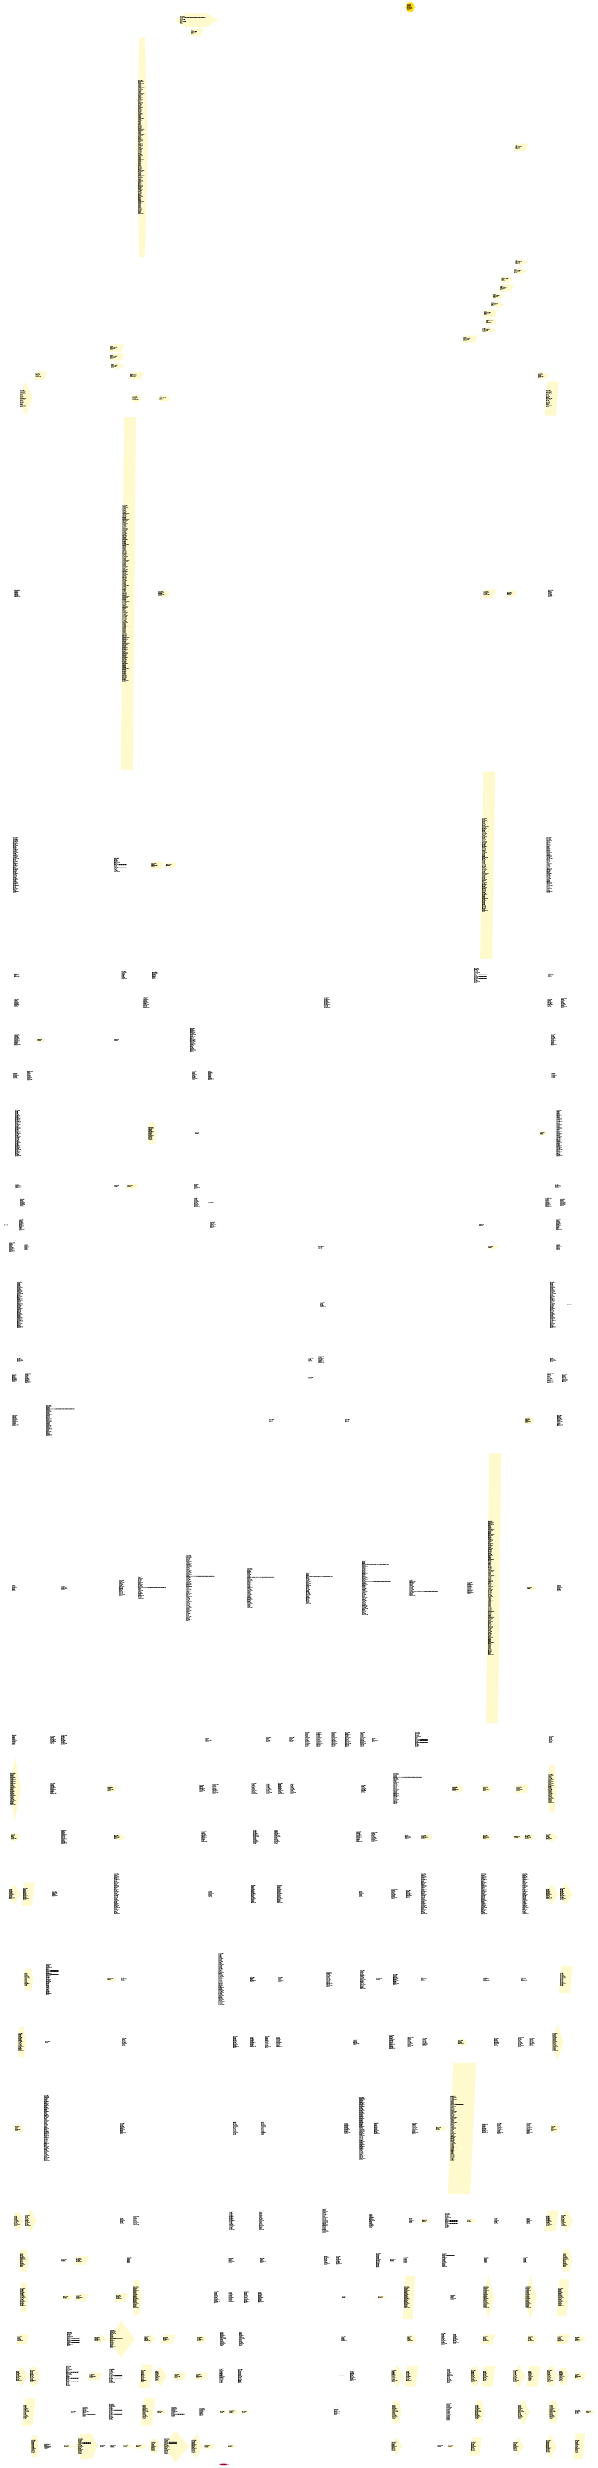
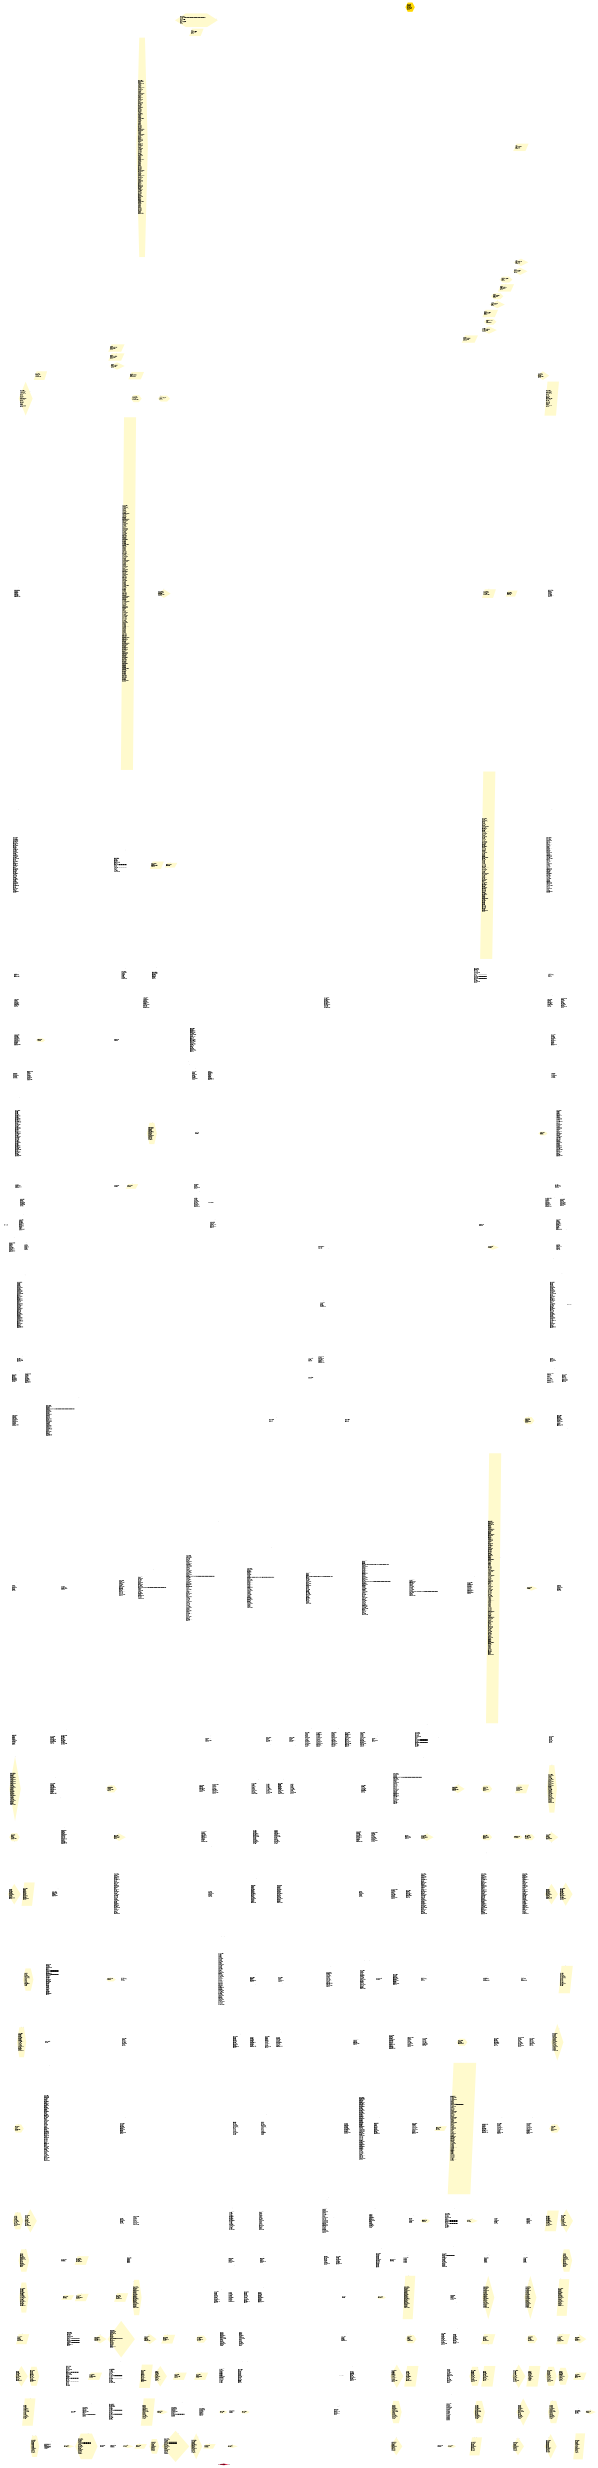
node "7013: JUMPDEST 7014: POP 7015: POP 7016: JUMP": fillcolor lemonchiffon -> white
node "8697: EXIT BLOCK": shape hexagon -> diamond
